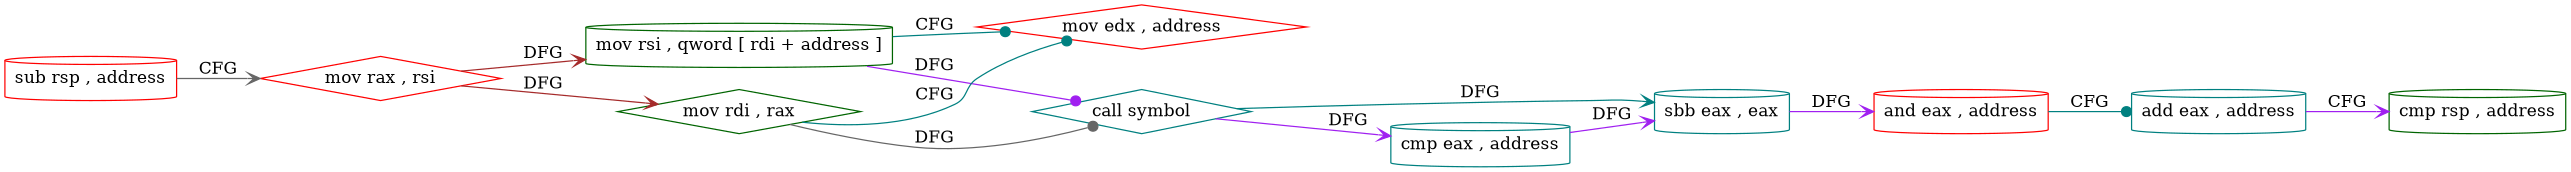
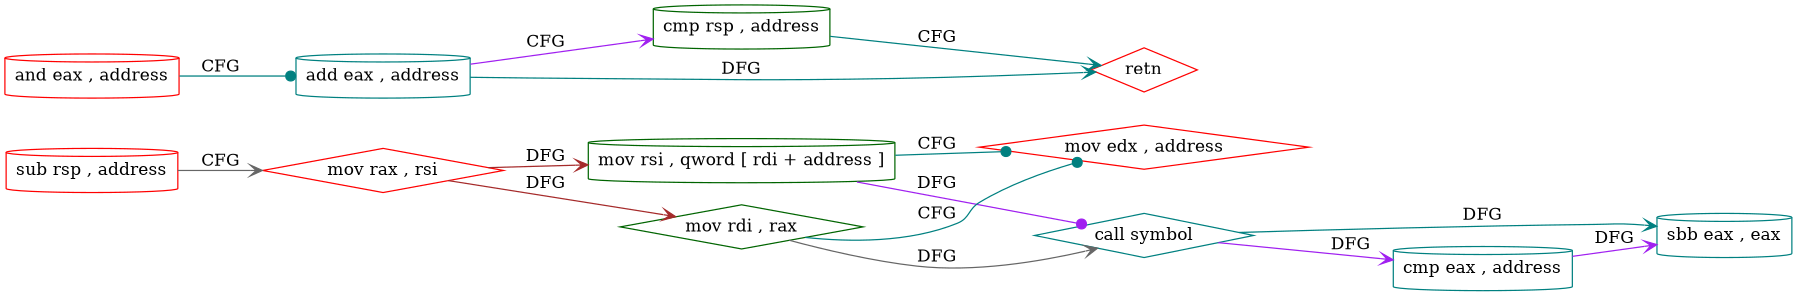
node "retn": added
edge "sbb eax , eax" -> "and eax , address": removed, label "DFG"
edge "mov rdi , rax" -> "call symbol": arrowhead dot -> vee
